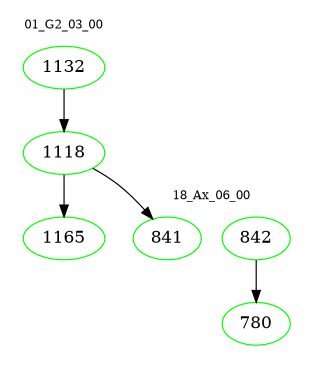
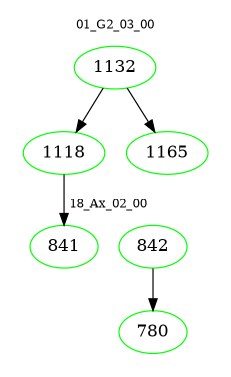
edge "1118" -> "1165": now "1132" -> "1165"
cluster "18_Ax_06_00": label "18_Ax_06_00" -> "18_Ax_02_00"
